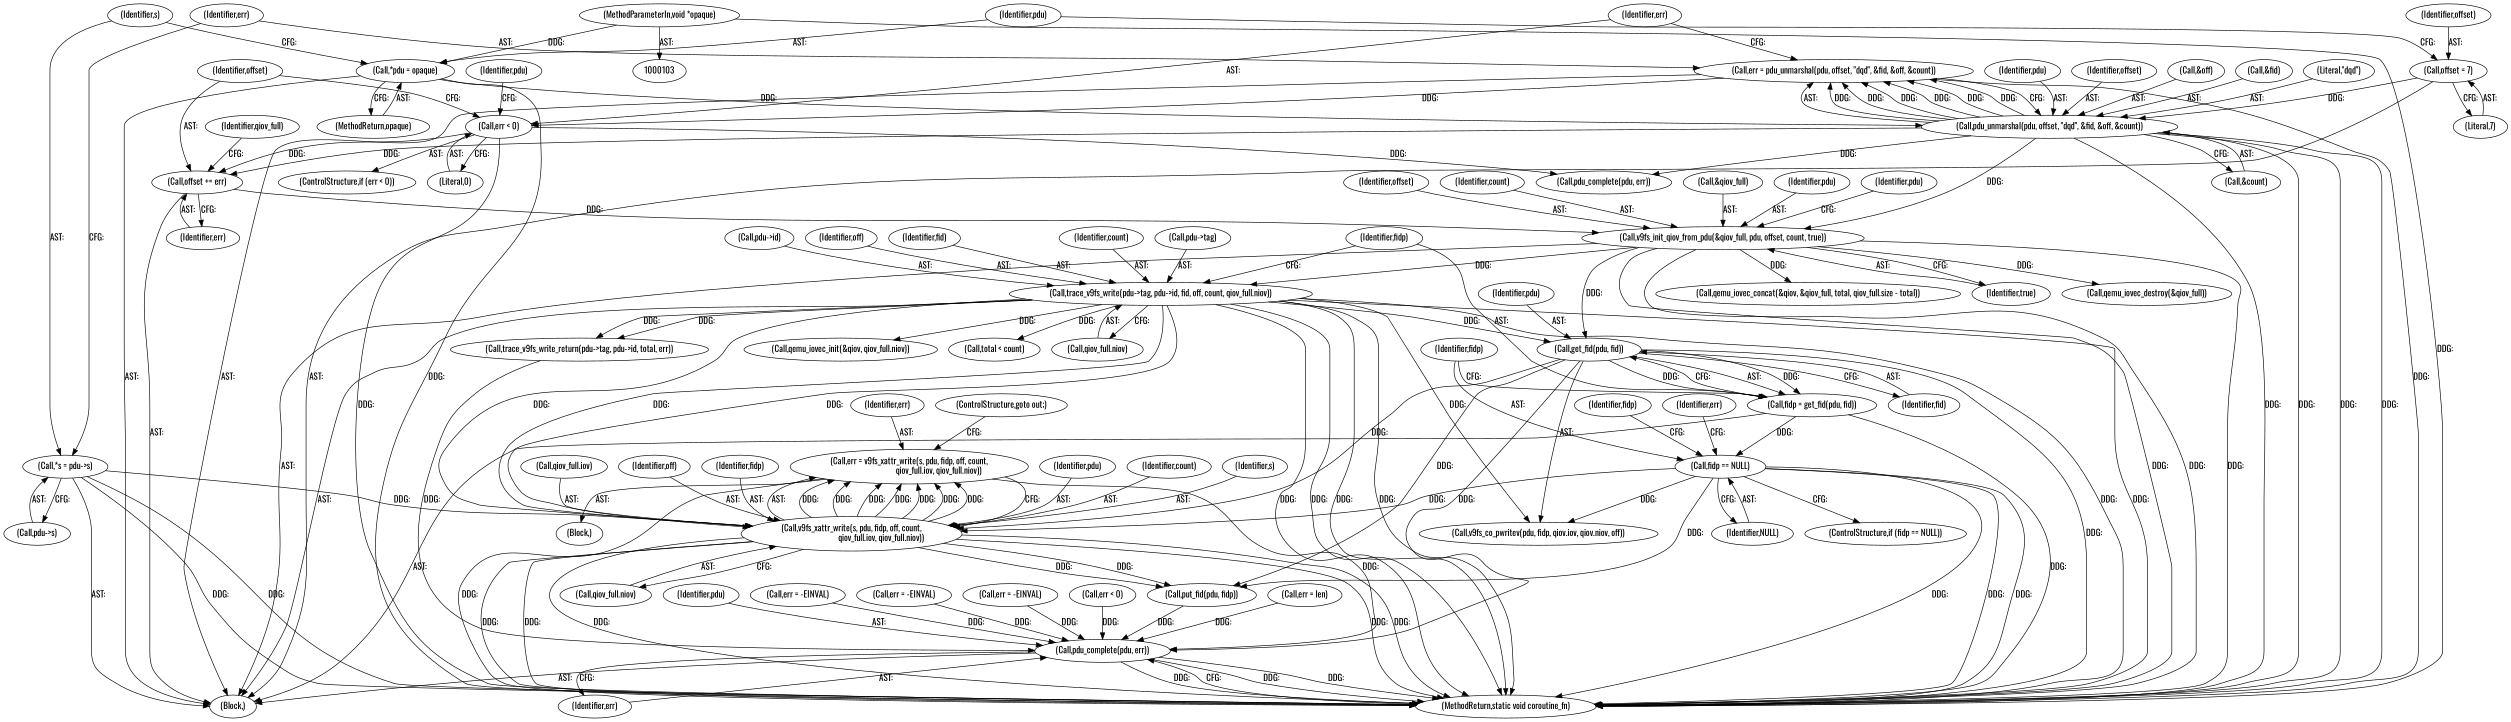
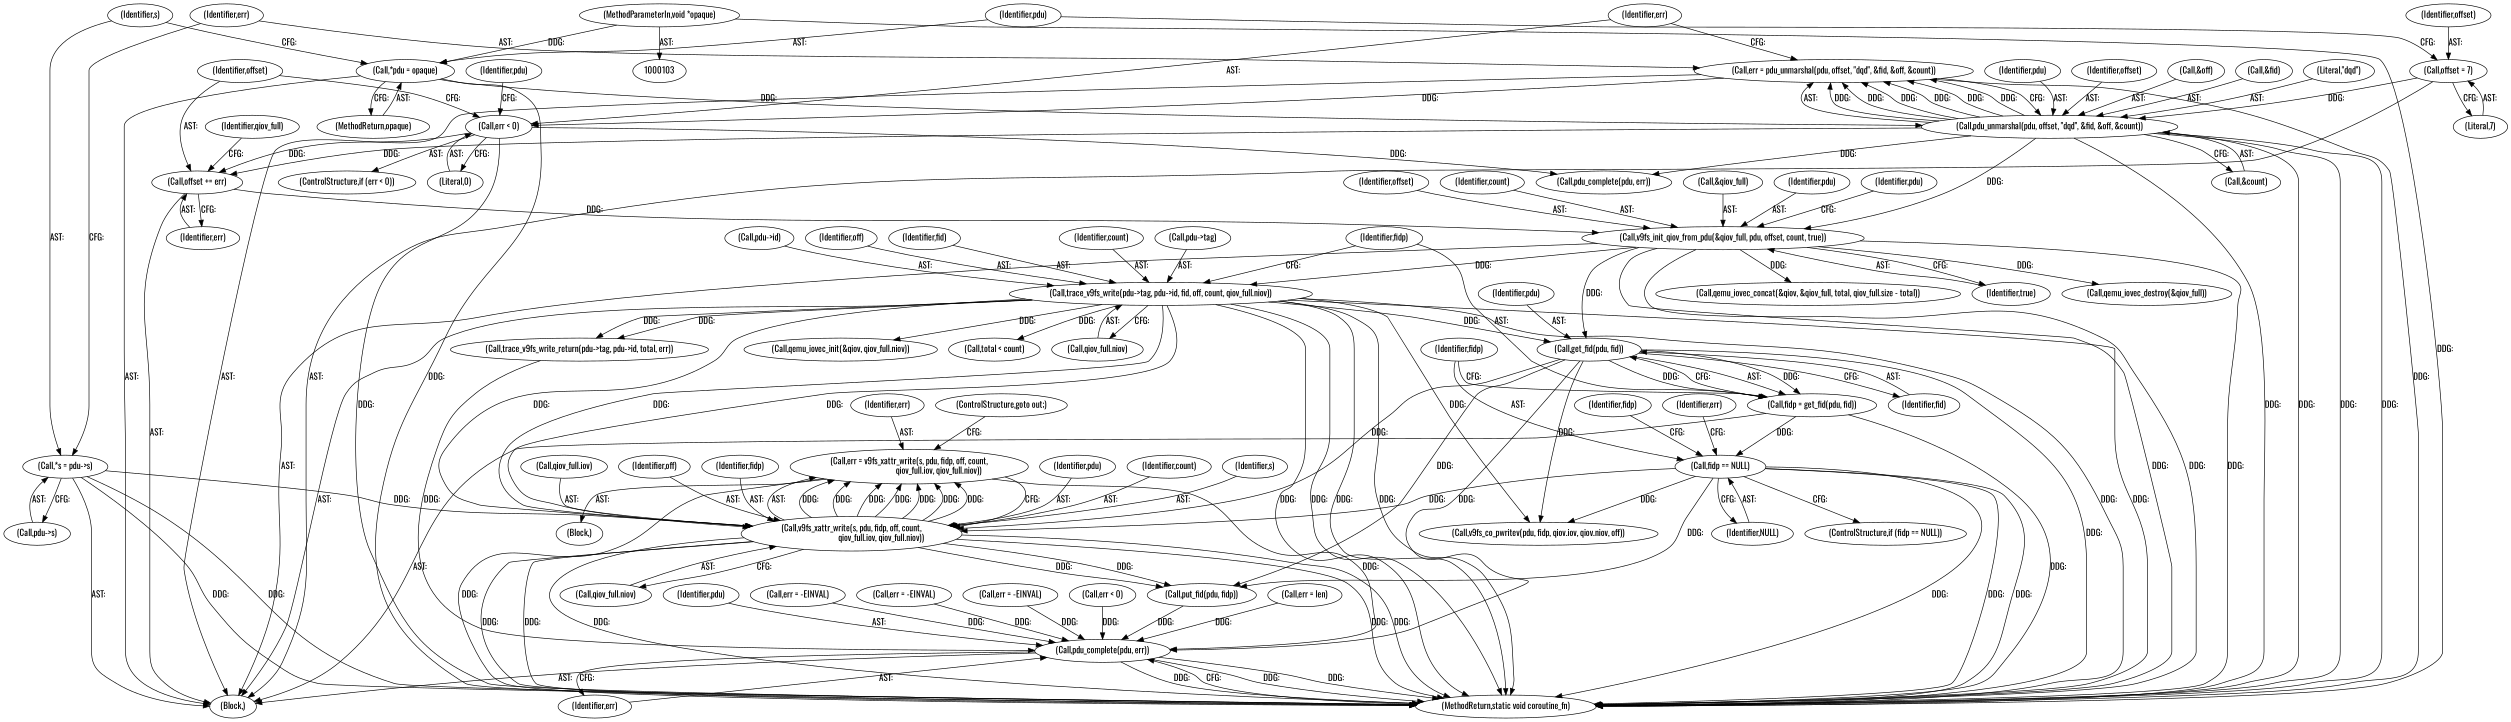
edge "(Call,get_fid(pdu, fid))" -> "(Call,v9fs_co_pwritev(pdu, fidp, qiov.iov, qiov.niov, off))": label "AST: " -> "DDG: "
